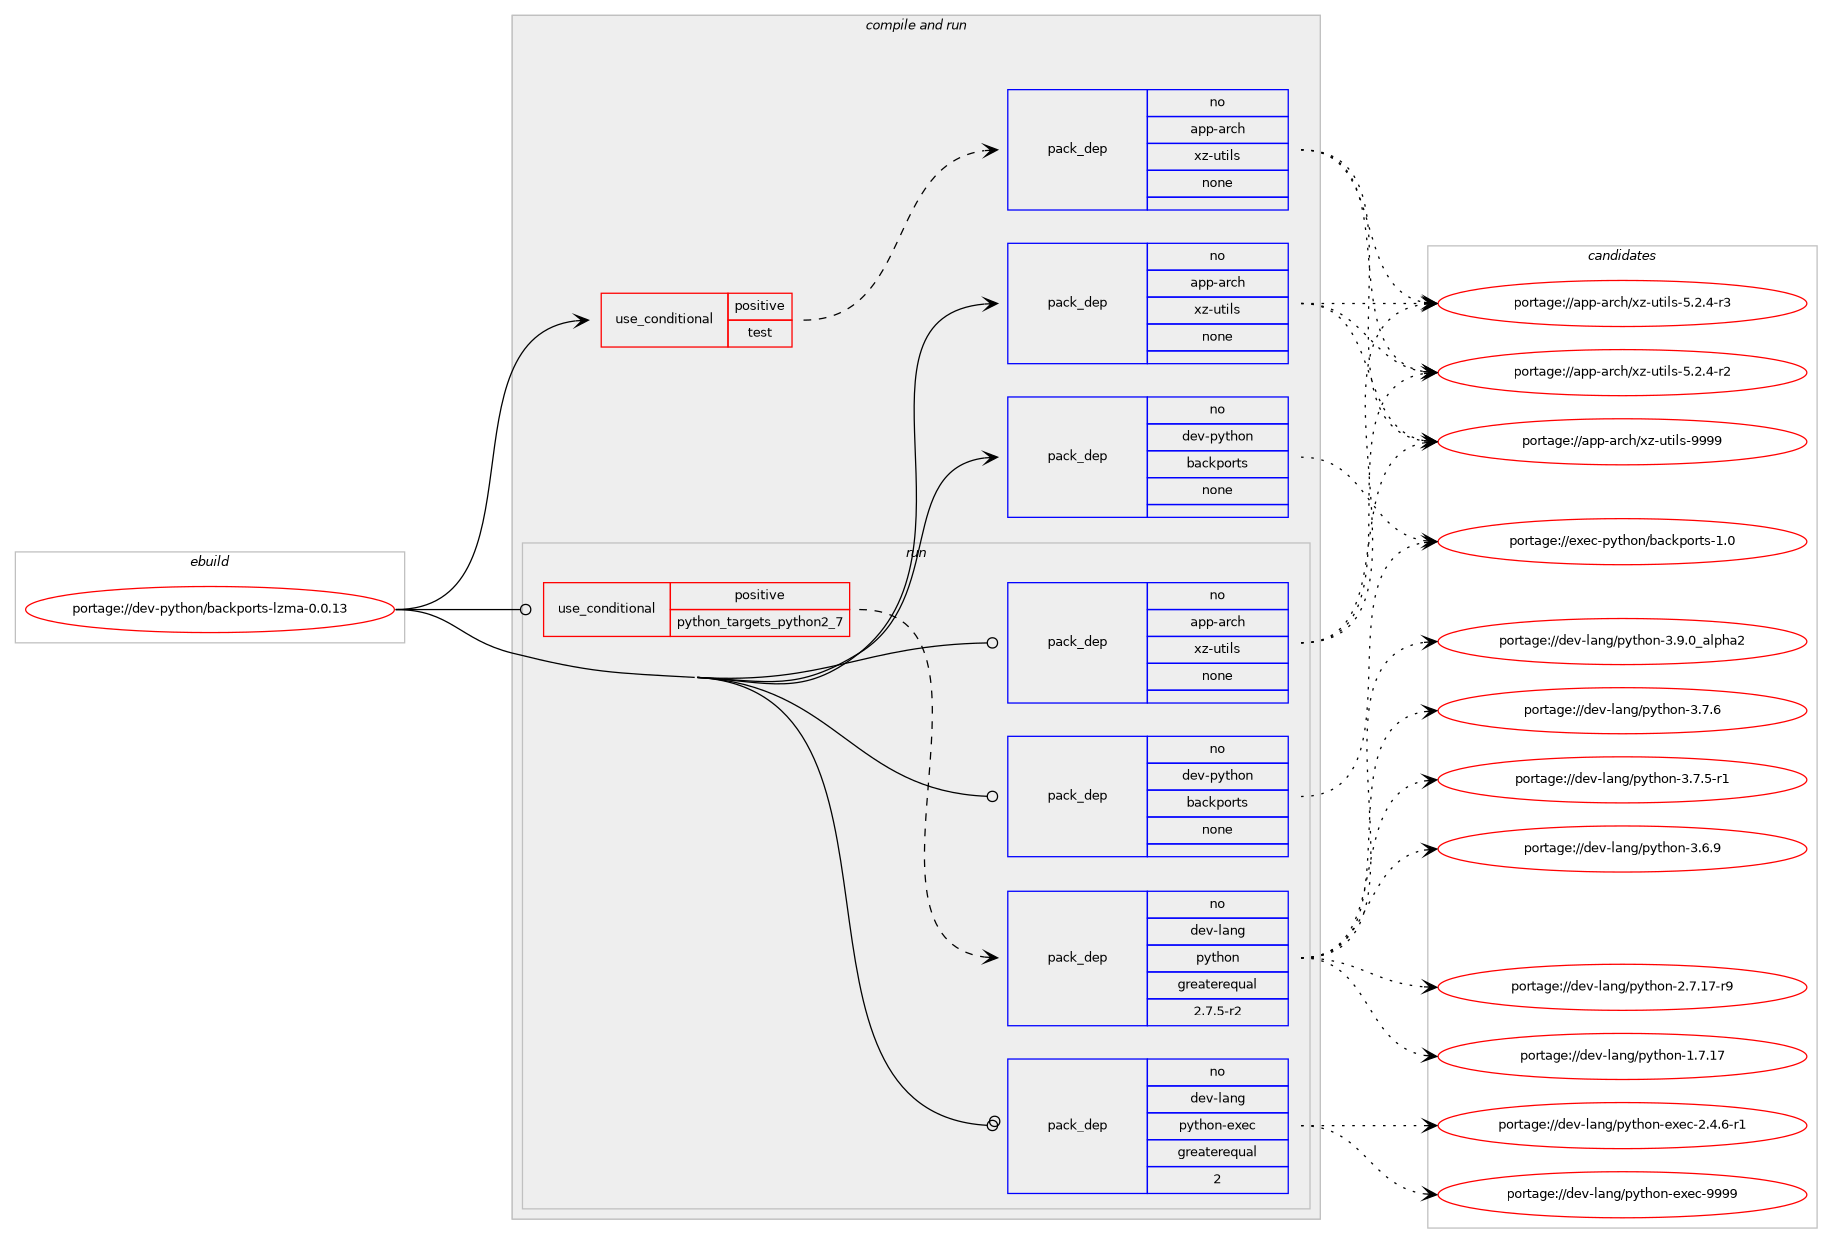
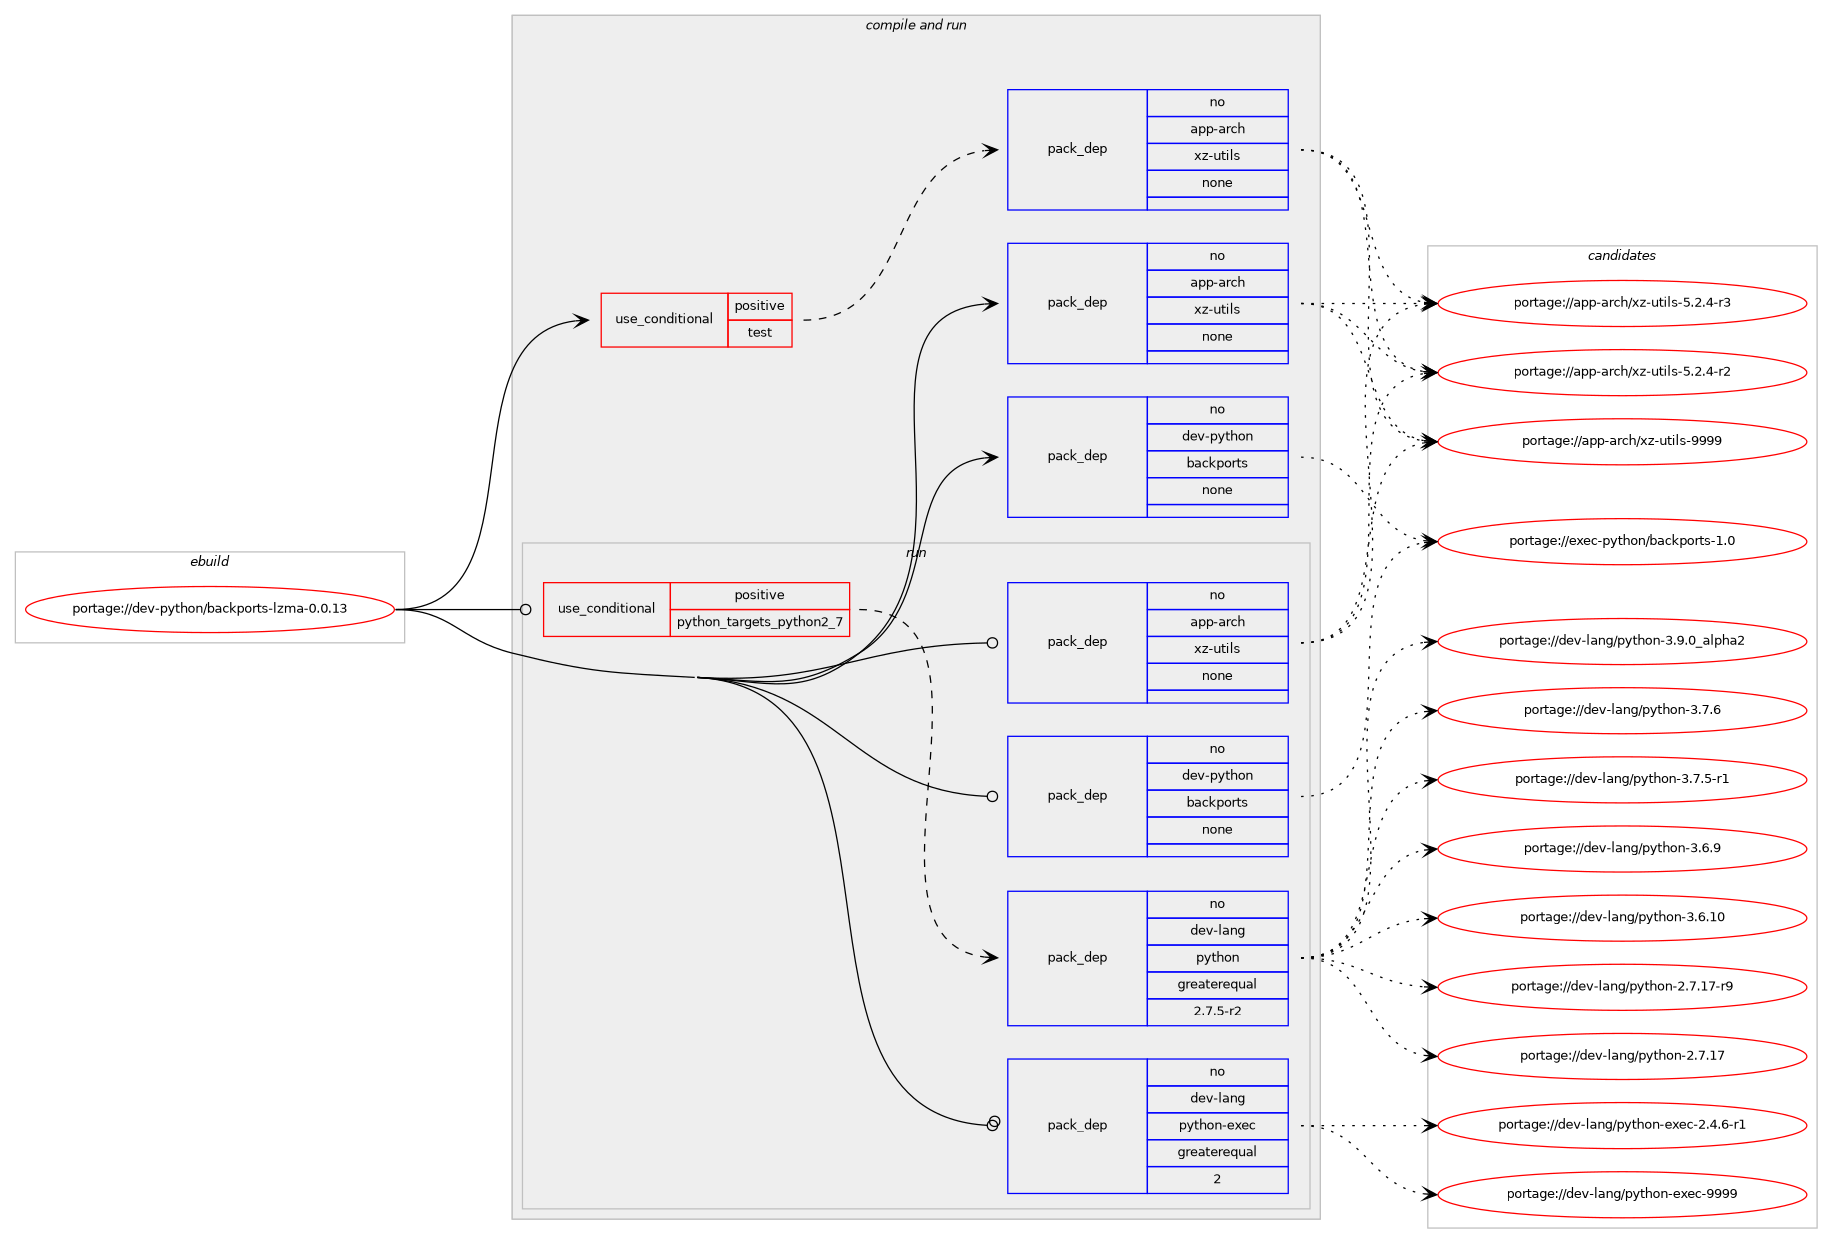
node "portage://dev-lang/python-3.6.10": added
node "portage://dev-lang/python-1.7.17": label "portage://dev-lang/python-1.7.17" -> "portage://dev-lang/python-2.7.17"
